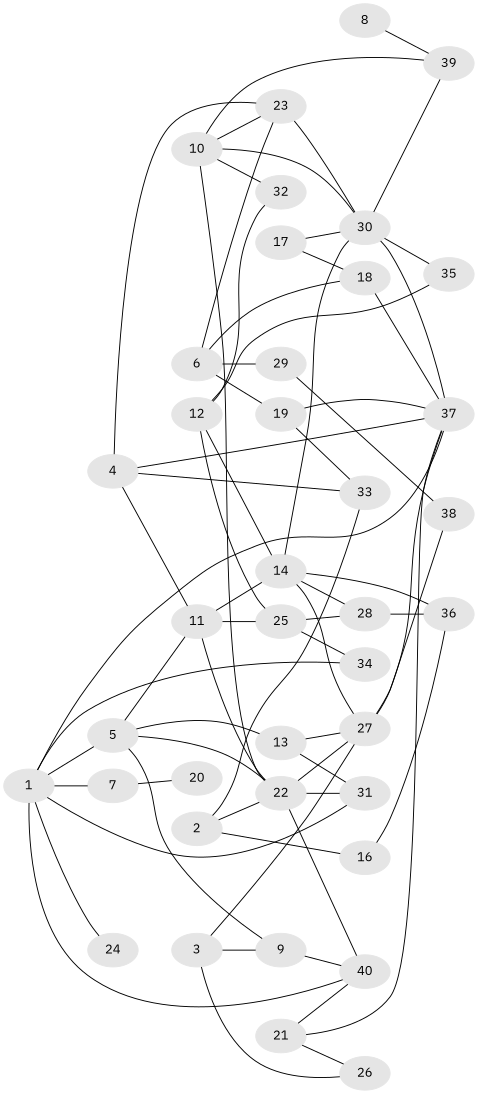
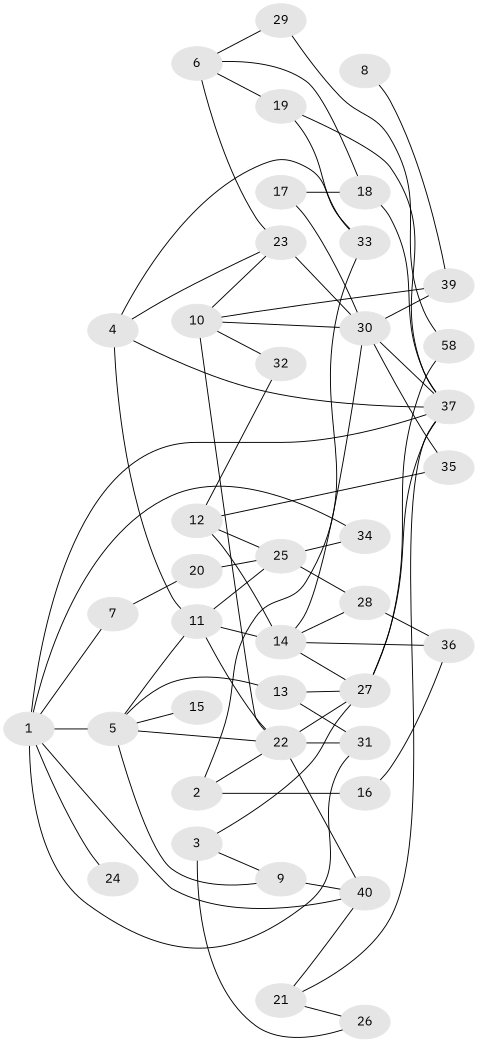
node "38": label "38" -> "58"
edge "25" -- "20": added
node "15": added
